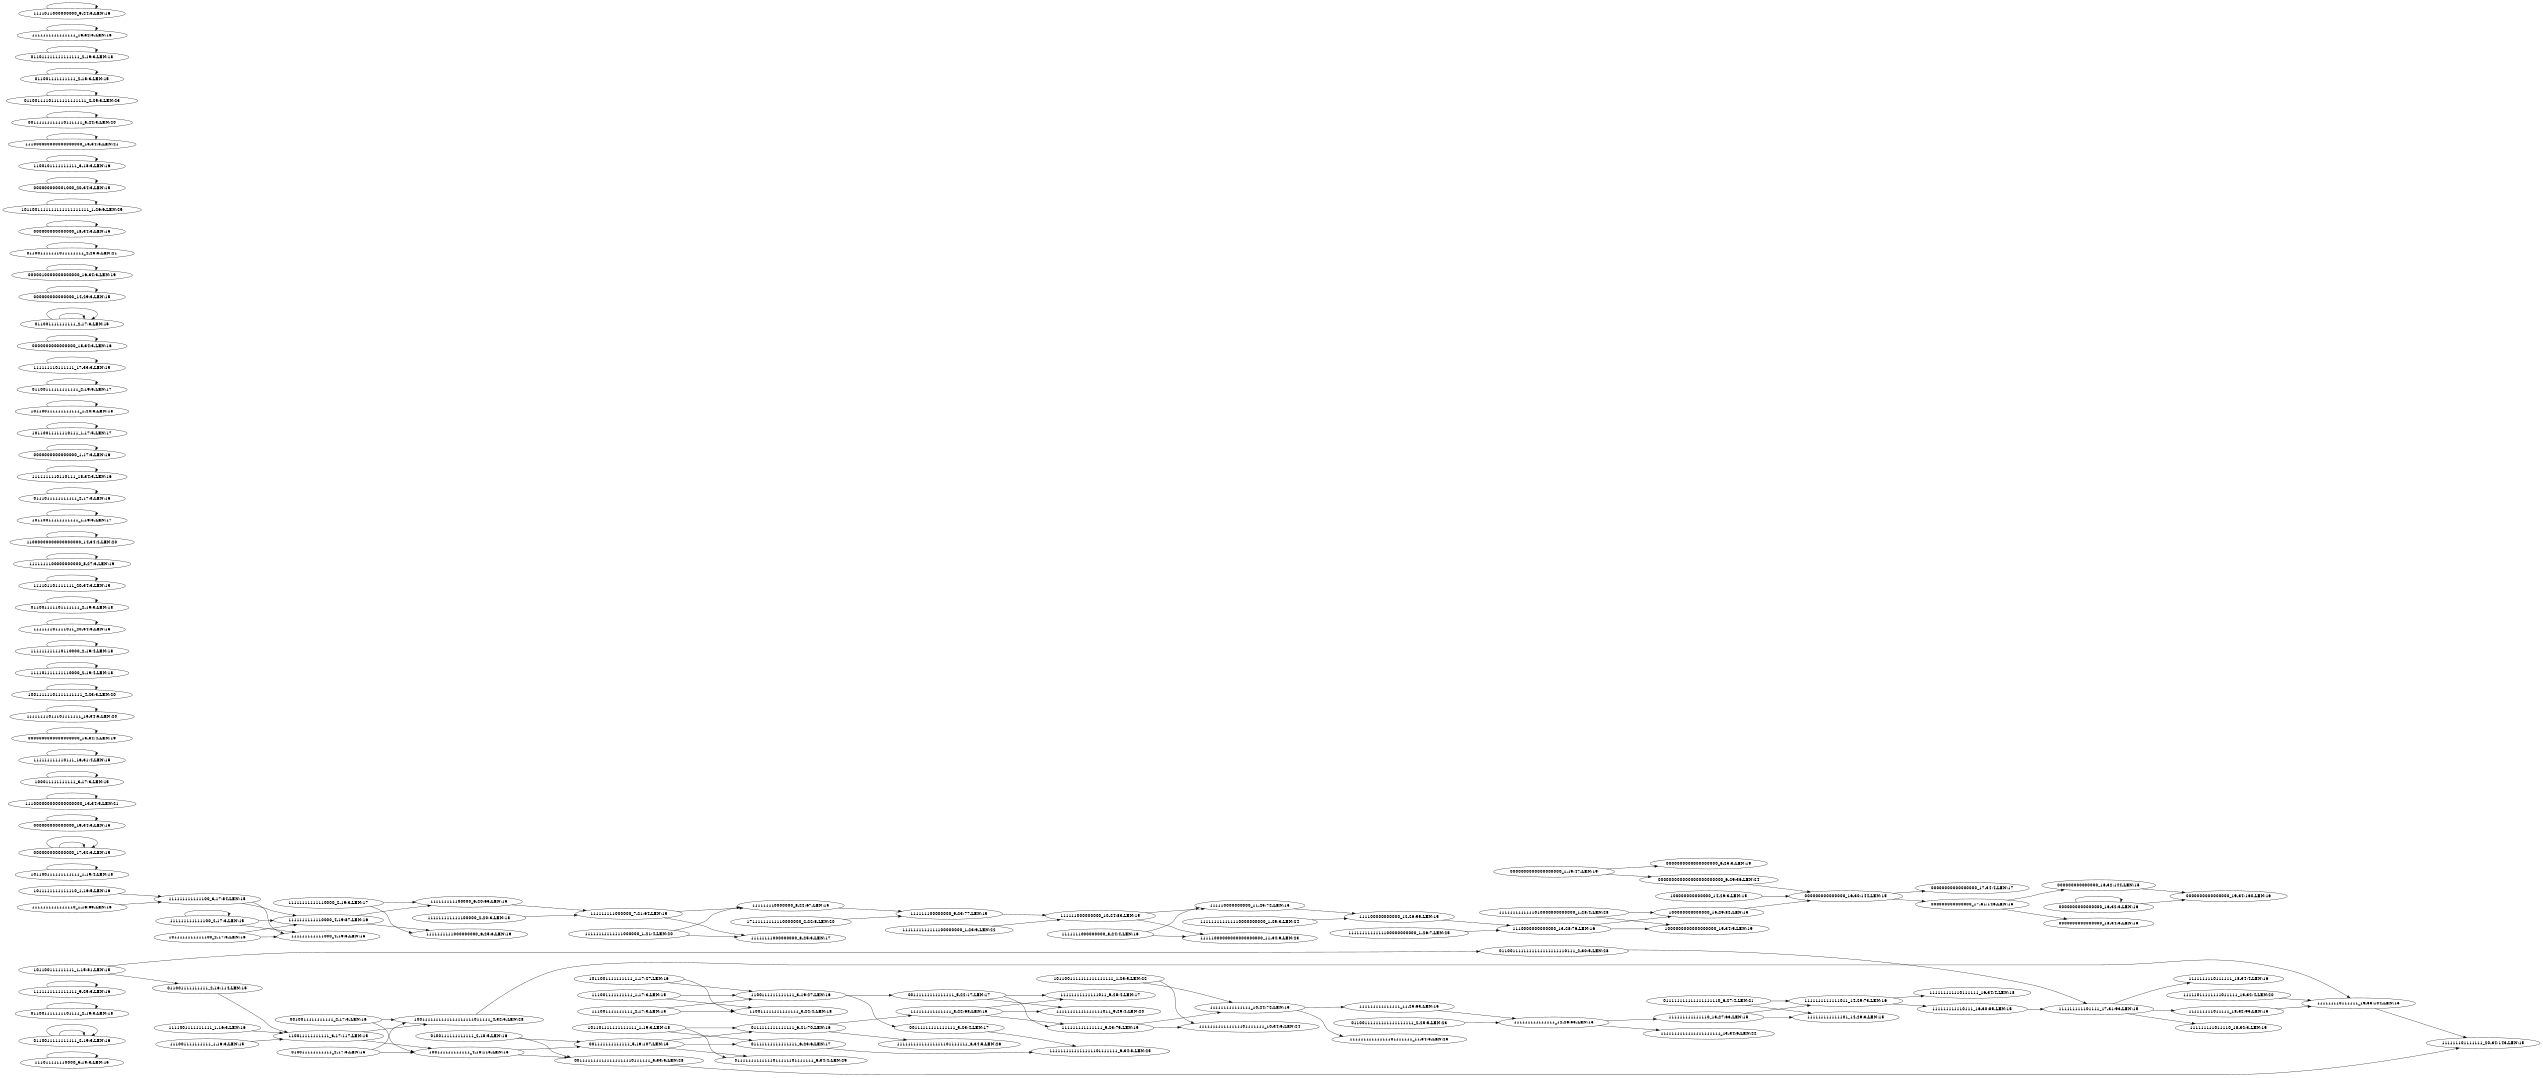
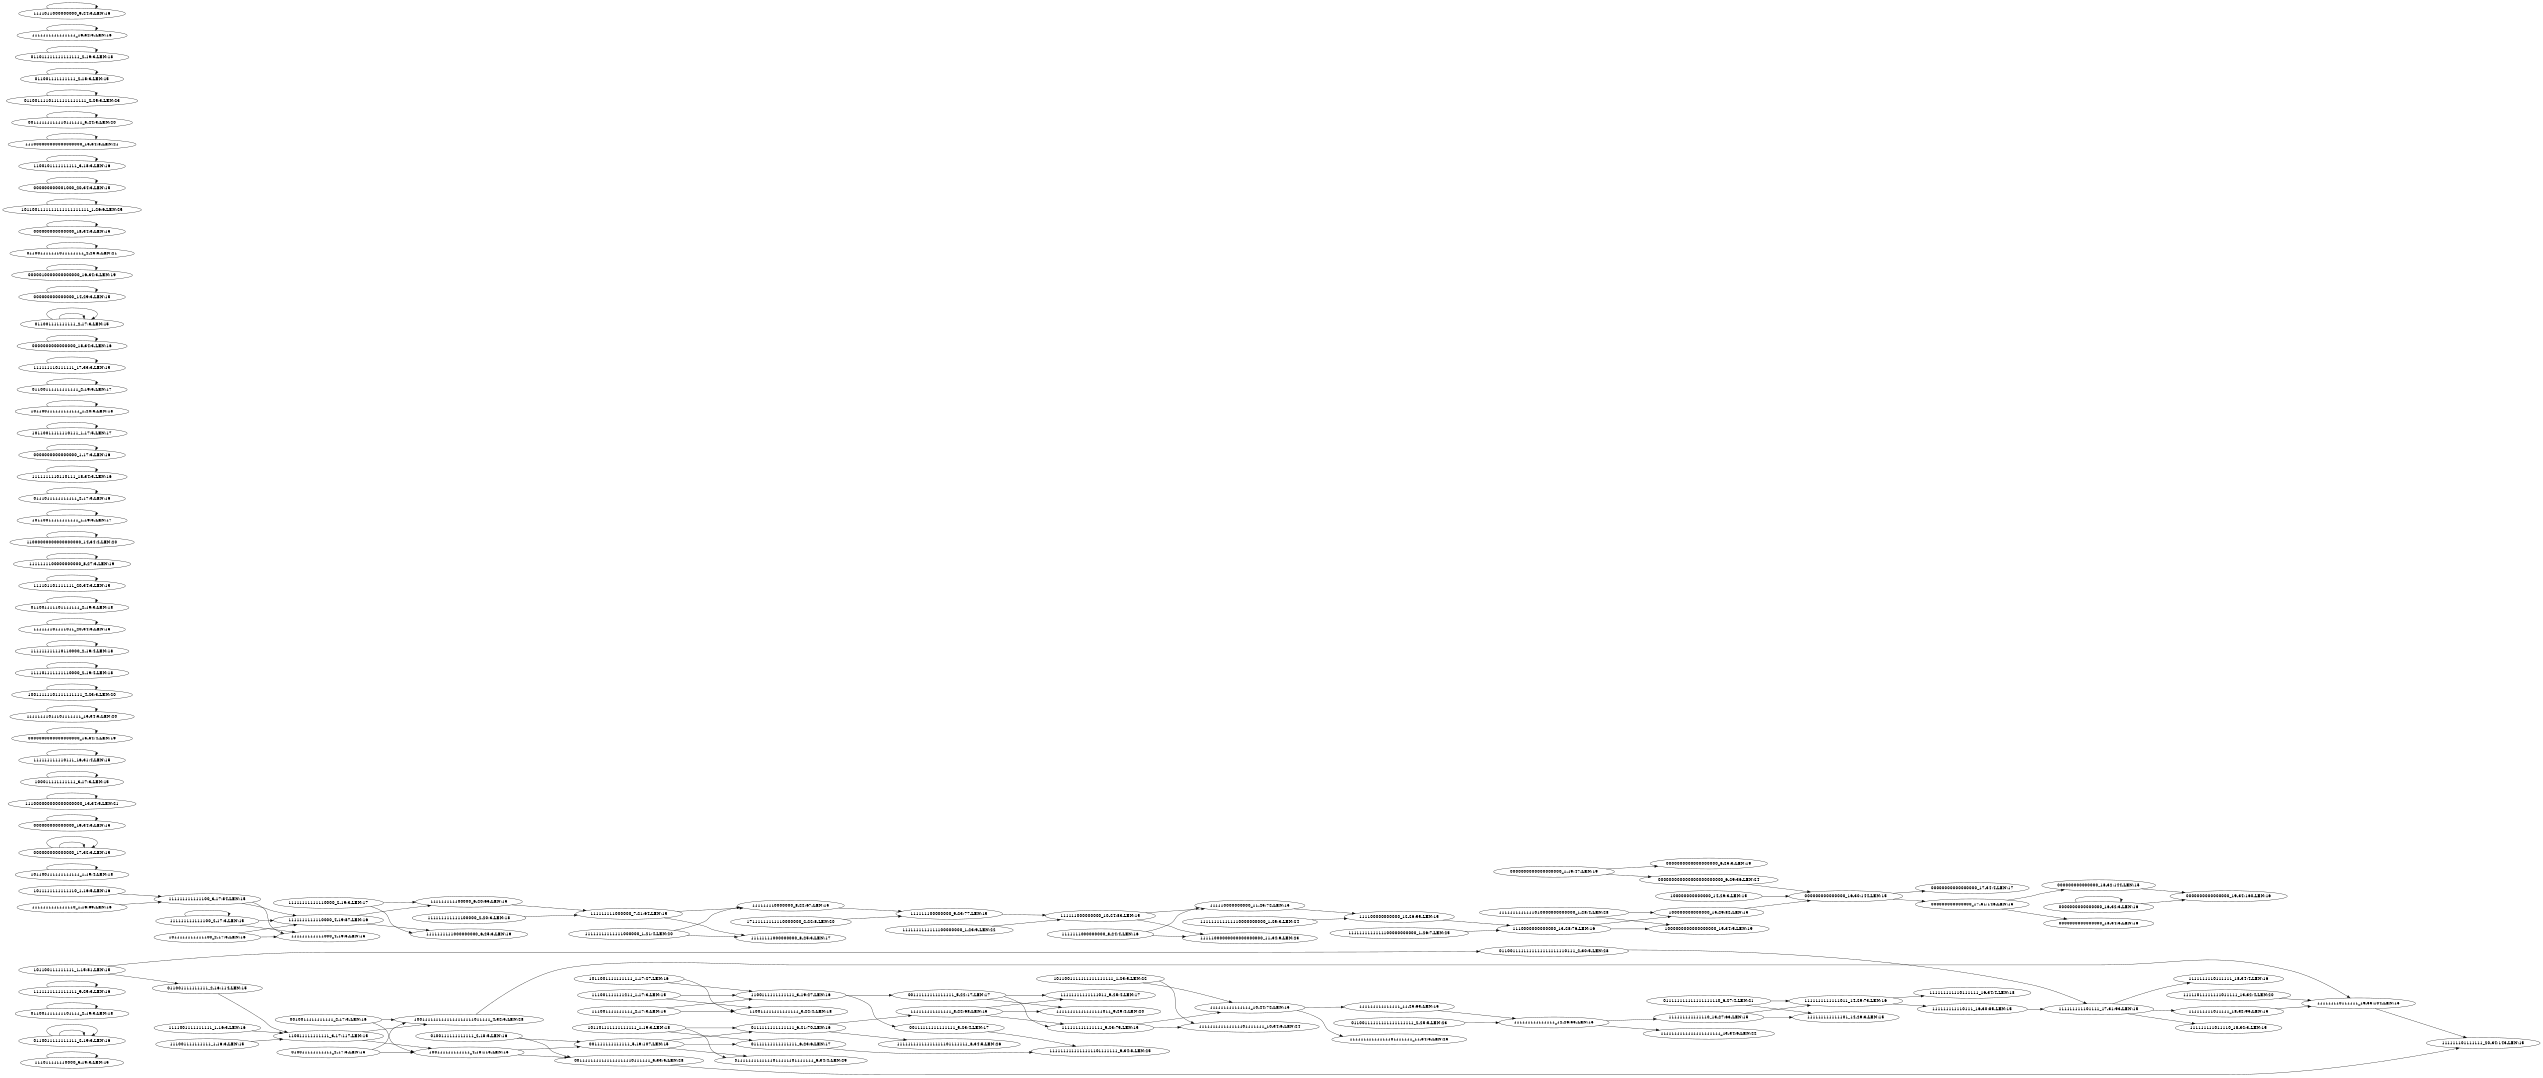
node "111001111111111_1-17:3-LEN:15": label "111001111111111_1-17:3-LEN:15" -> "111001111111211_1-17:3-LEN:15"
